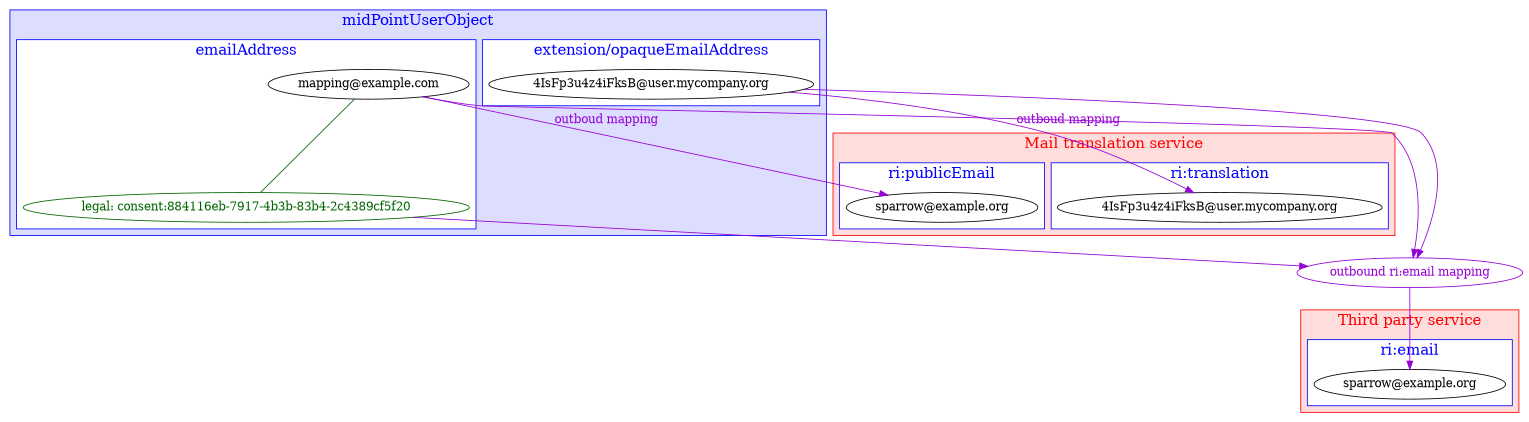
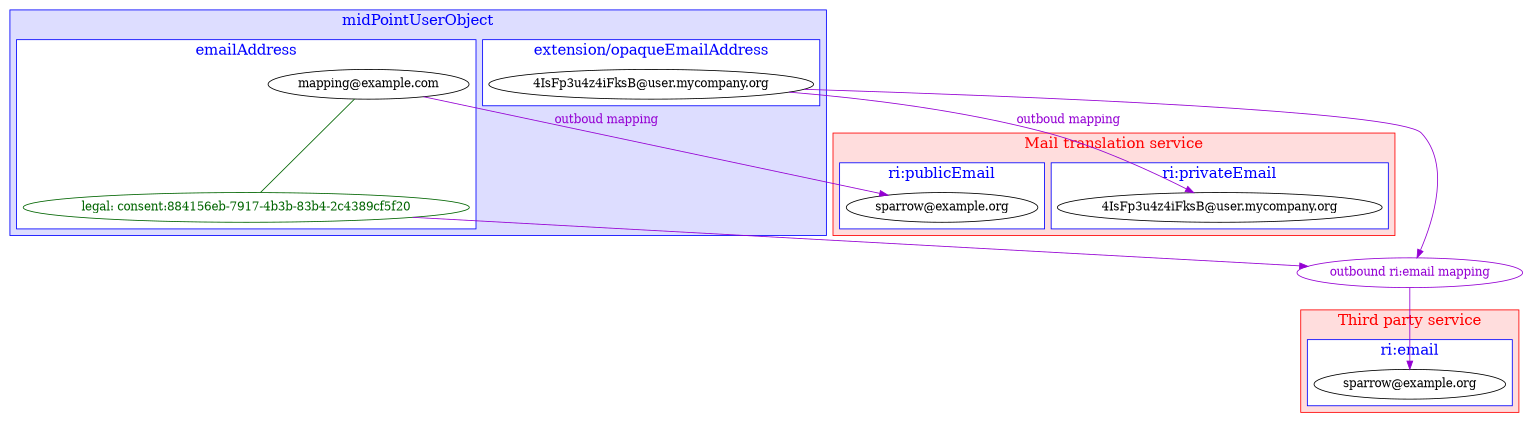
edge "mapping@example.com" -> "outbound ri:email mapping": removed
cluster "ri:translation": label "ri:translation" -> "ri:privateEmail"
node "legal: consent:884116eb-7917-4b3b-83b4-2c4389cf5f20": label "legal: consent:884116eb-7917-4b3b-83b4-2c4389cf5f20" -> "legal: consent:884156eb-7917-4b3b-83b4-2c4389cf5f20"
